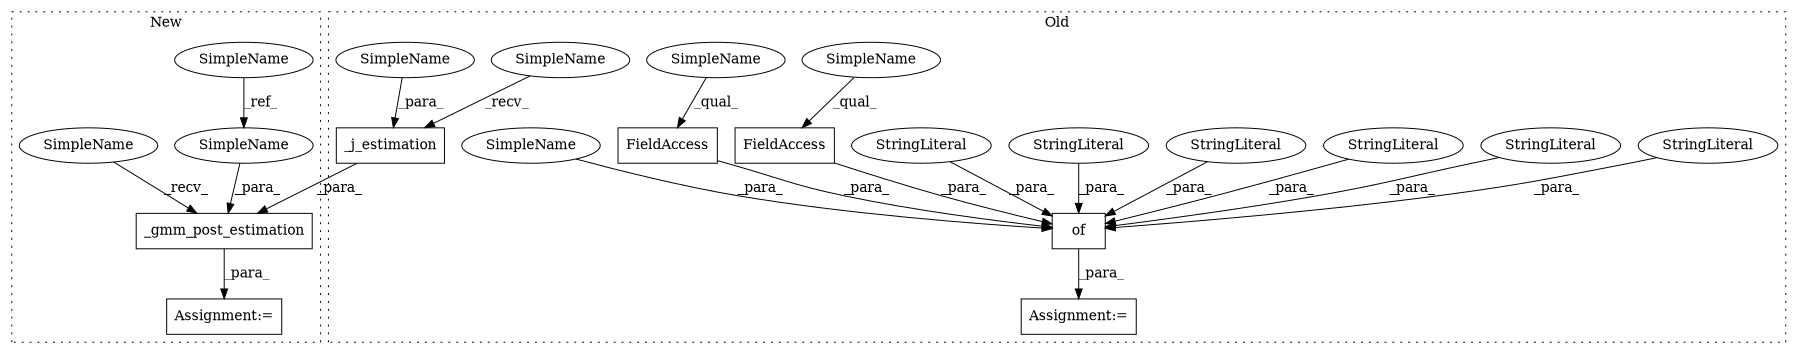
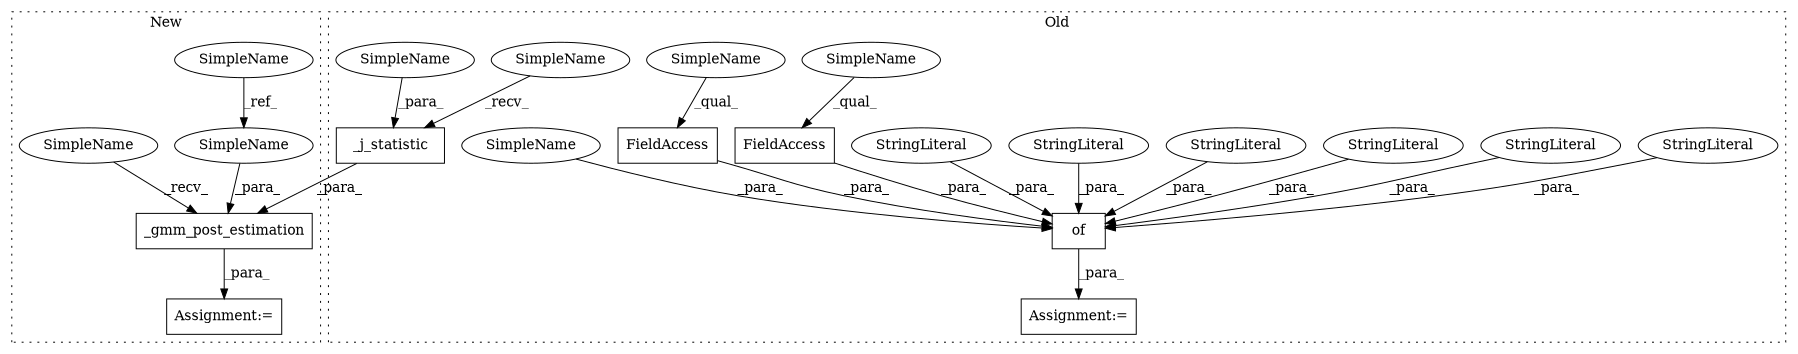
node "_j_estimation": label "_j_estimation" -> "_j_statistic"
